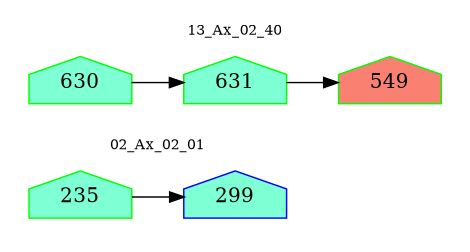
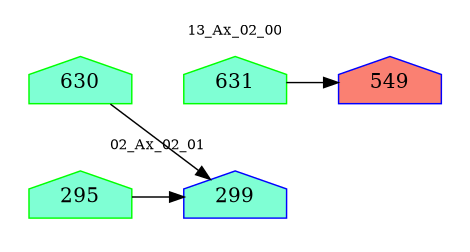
cluster "13_Ax_02_40": label "13_Ax_02_40" -> "13_Ax_02_00"
edge "630" -> "631": now "630" -> "299"
node "549": color green -> blue
node "235": label "235" -> "295"
